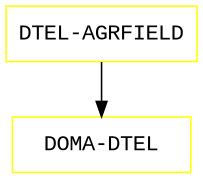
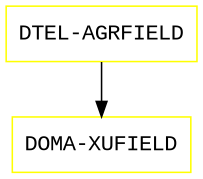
node "DOMA-DTEL": label "DOMA-DTEL" -> "DOMA-XUFIELD"
